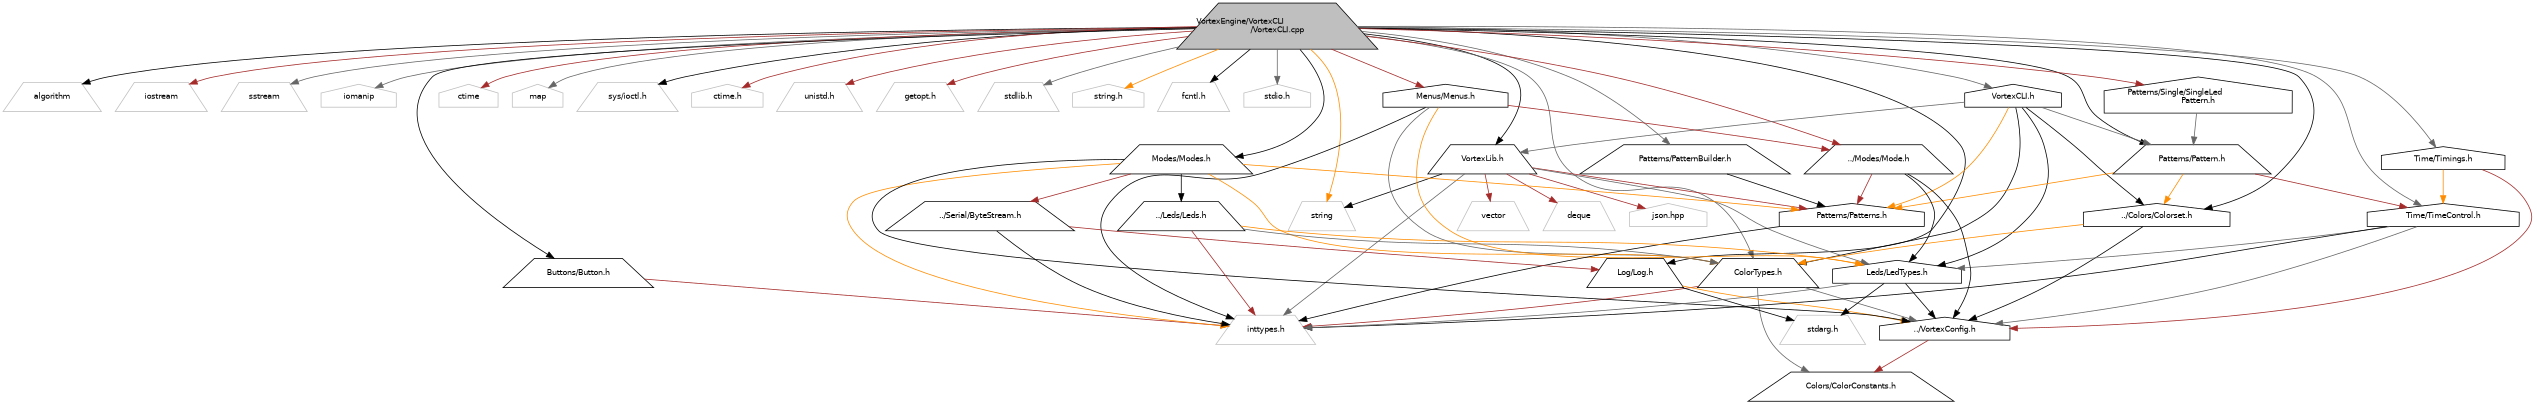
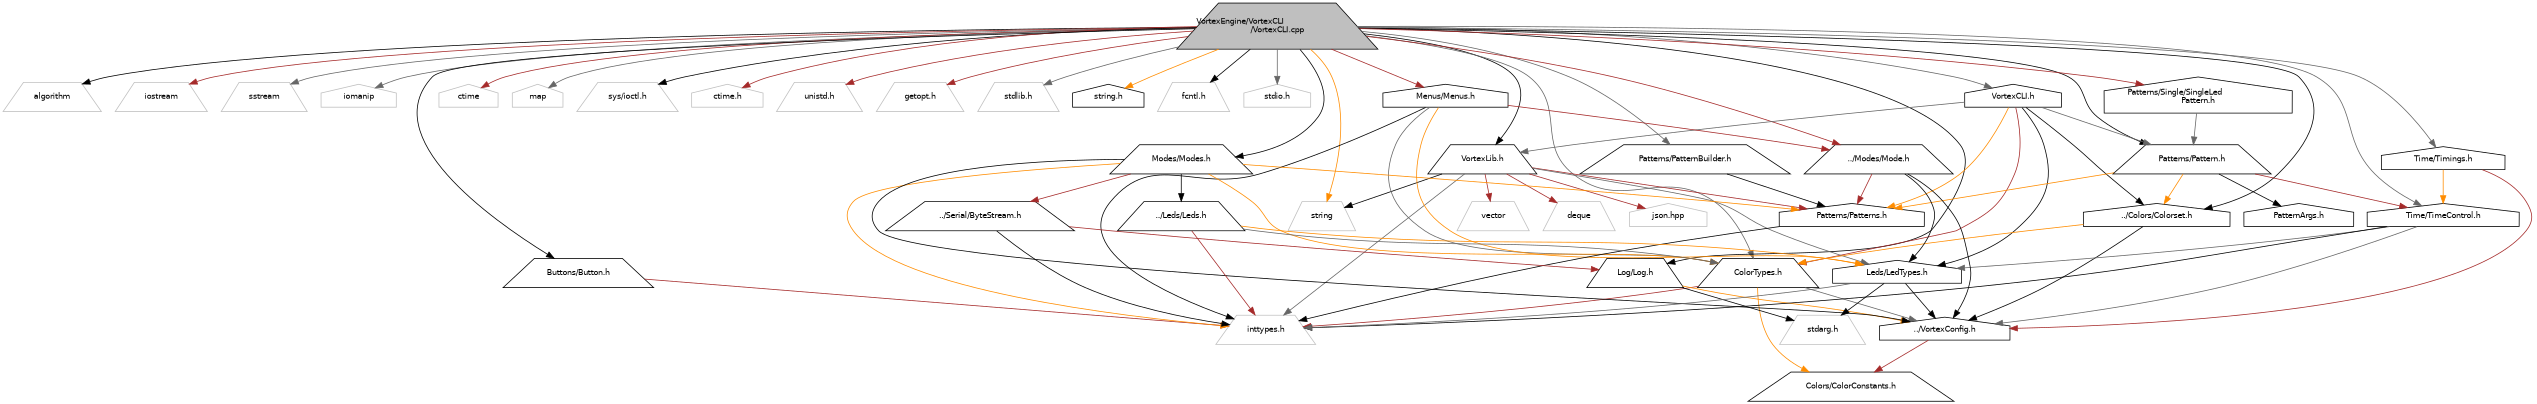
node "string.h": color grey75 -> black
node "PatternArgs.h": added
edge "VortexCLI.h" -> "ColorTypes.h": color black -> brown
edge "ColorTypes.h" -> "Colors/ColorConstants.h": color gray40 -> darkorange
